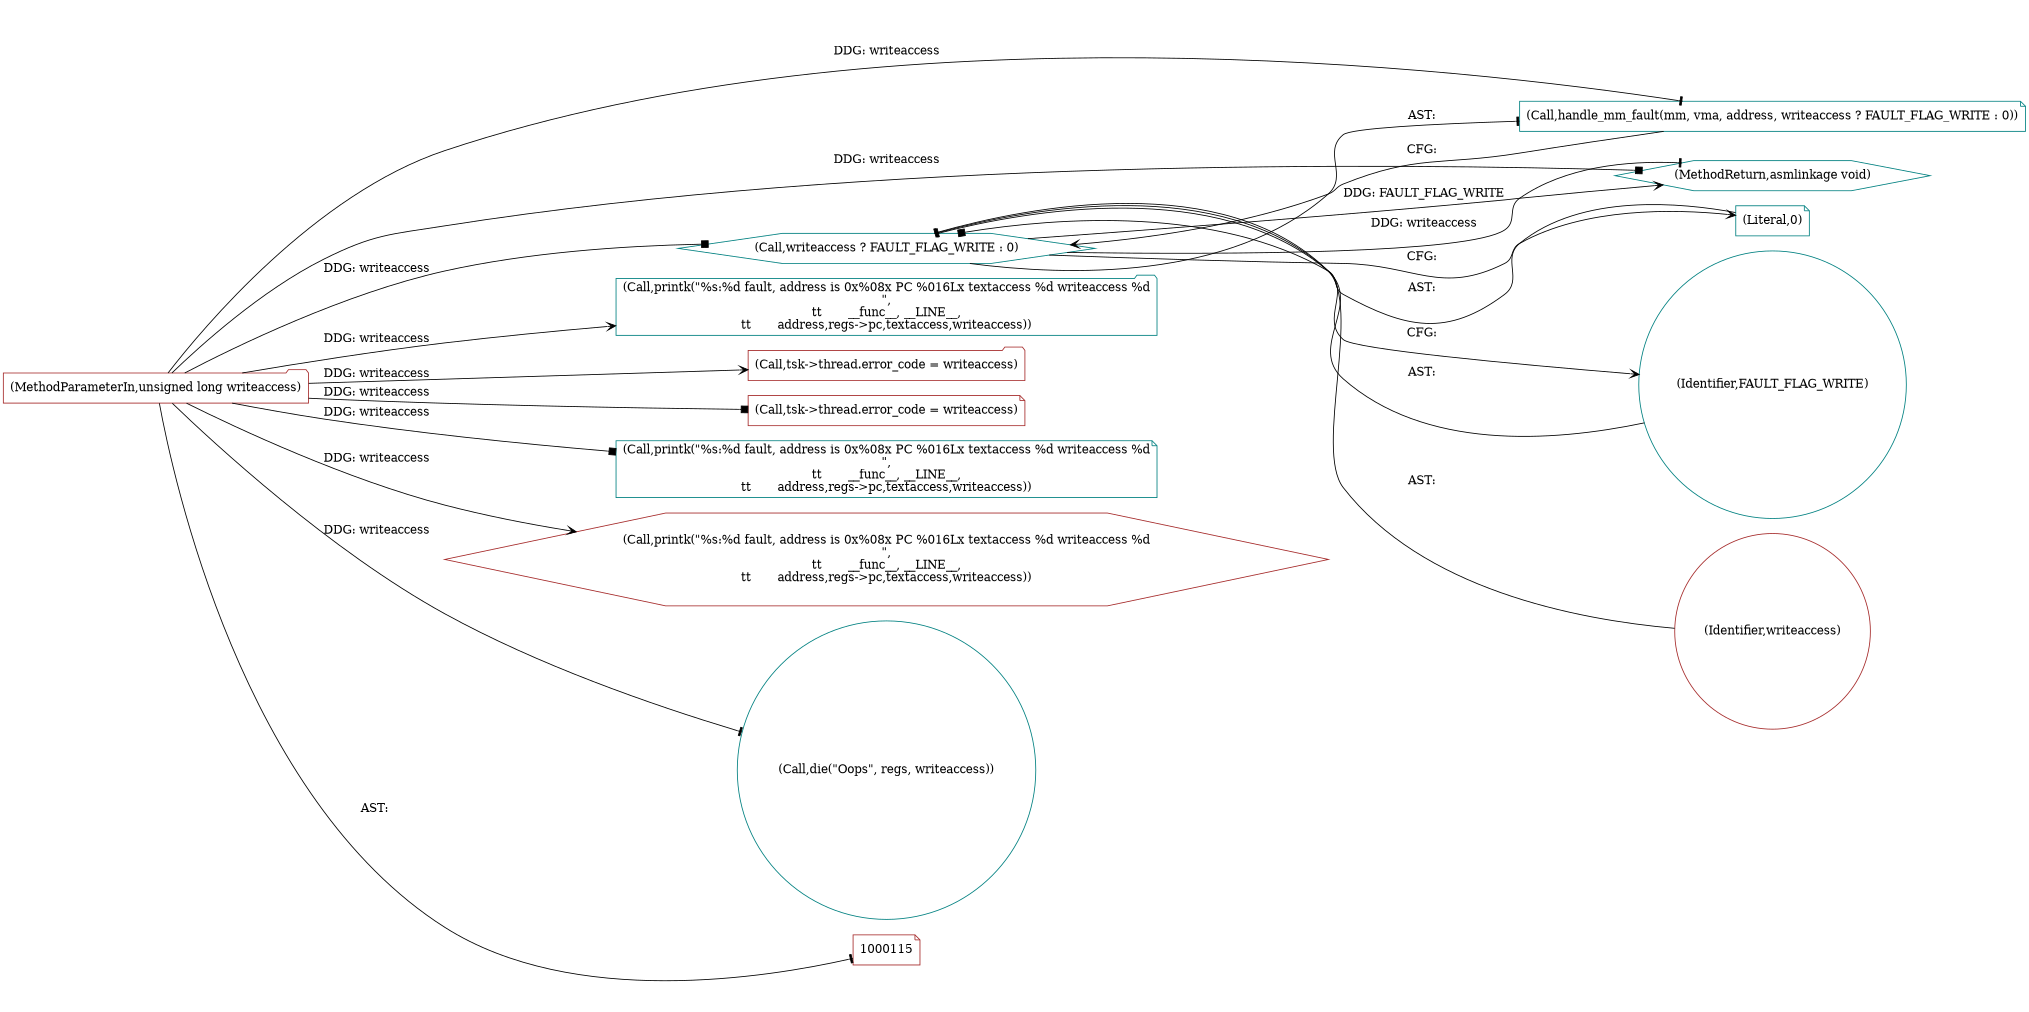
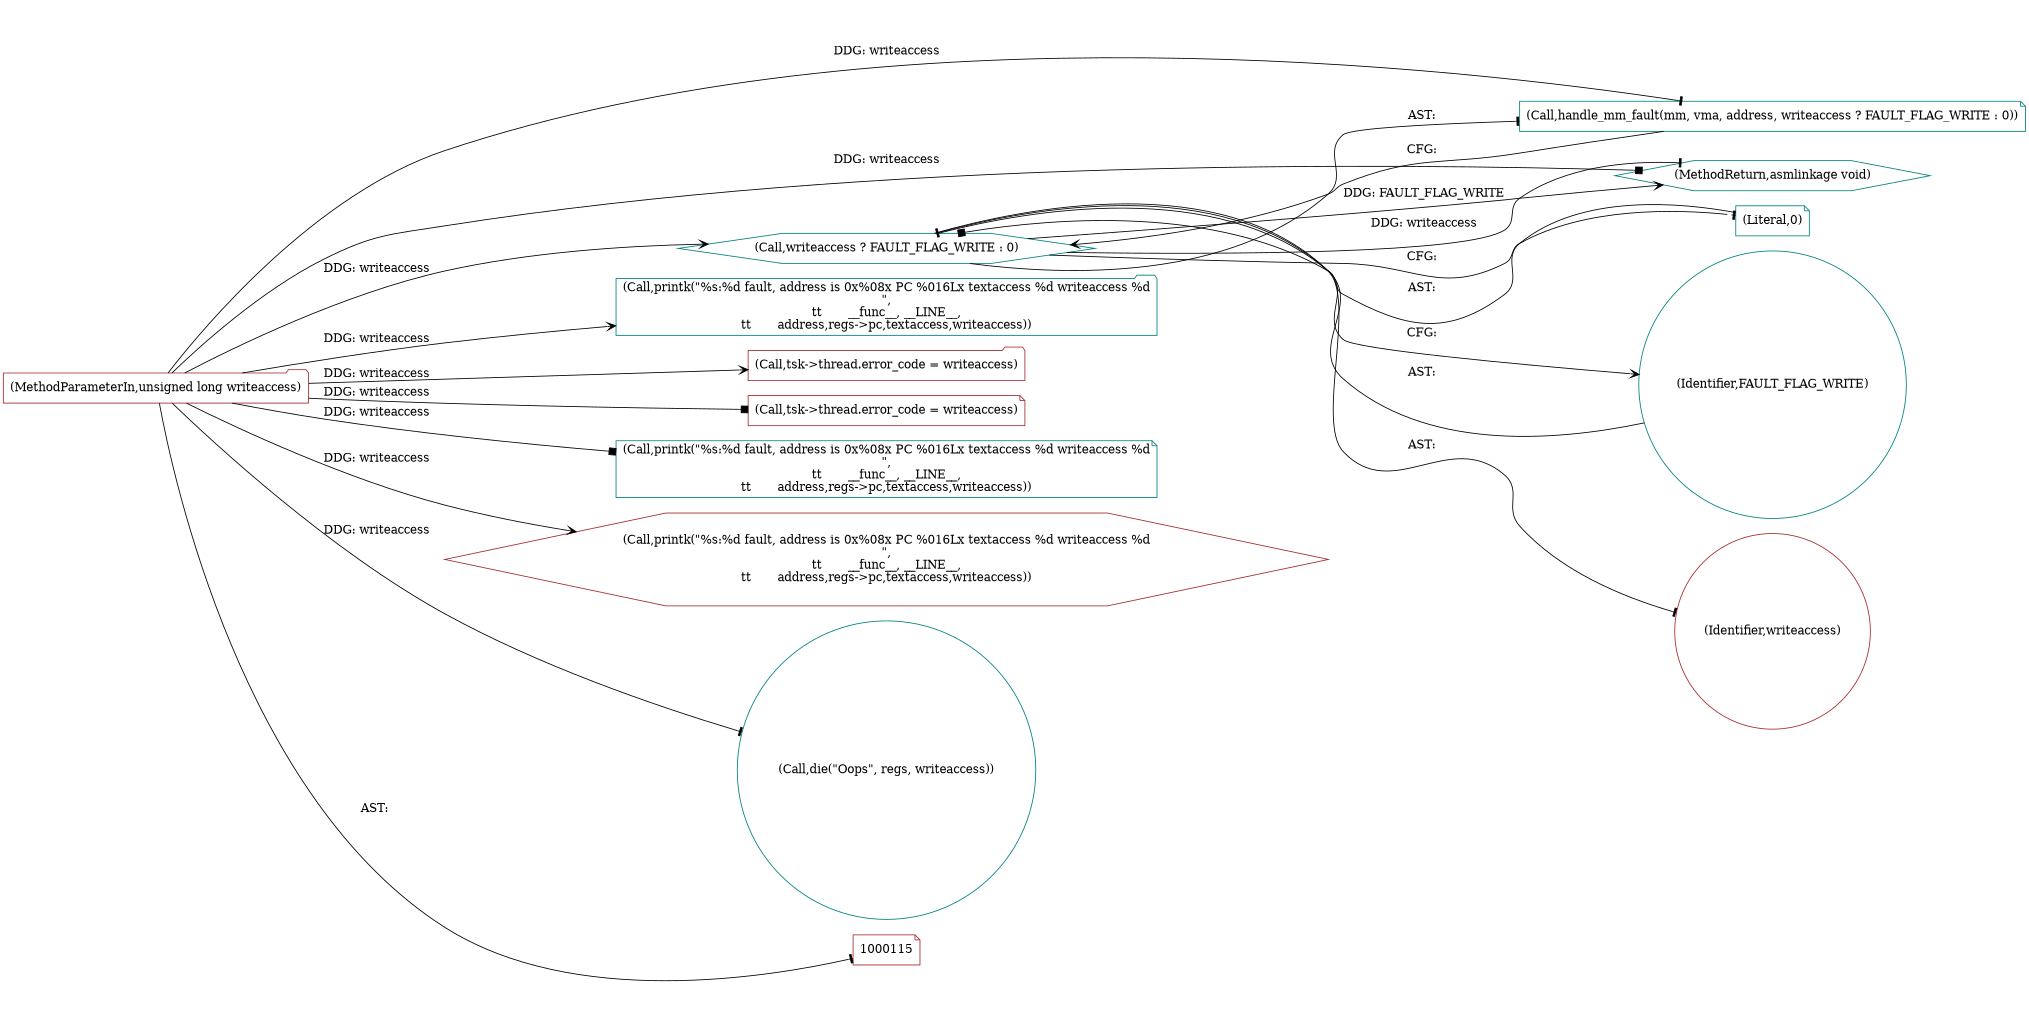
edge "(Call,writeaccess ? FAULT_FLAG_WRITE : 0)" -> "(Literal,0)": arrowhead vee -> tee
edge "(MethodParameterIn,unsigned long writeaccess)" -> "(Call,writeaccess ? FAULT_FLAG_WRITE : 0)": arrowhead box -> vee
edge "(Identifier,writeaccess)" -> "(Call,writeaccess ? FAULT_FLAG_WRITE : 0)": reversed
